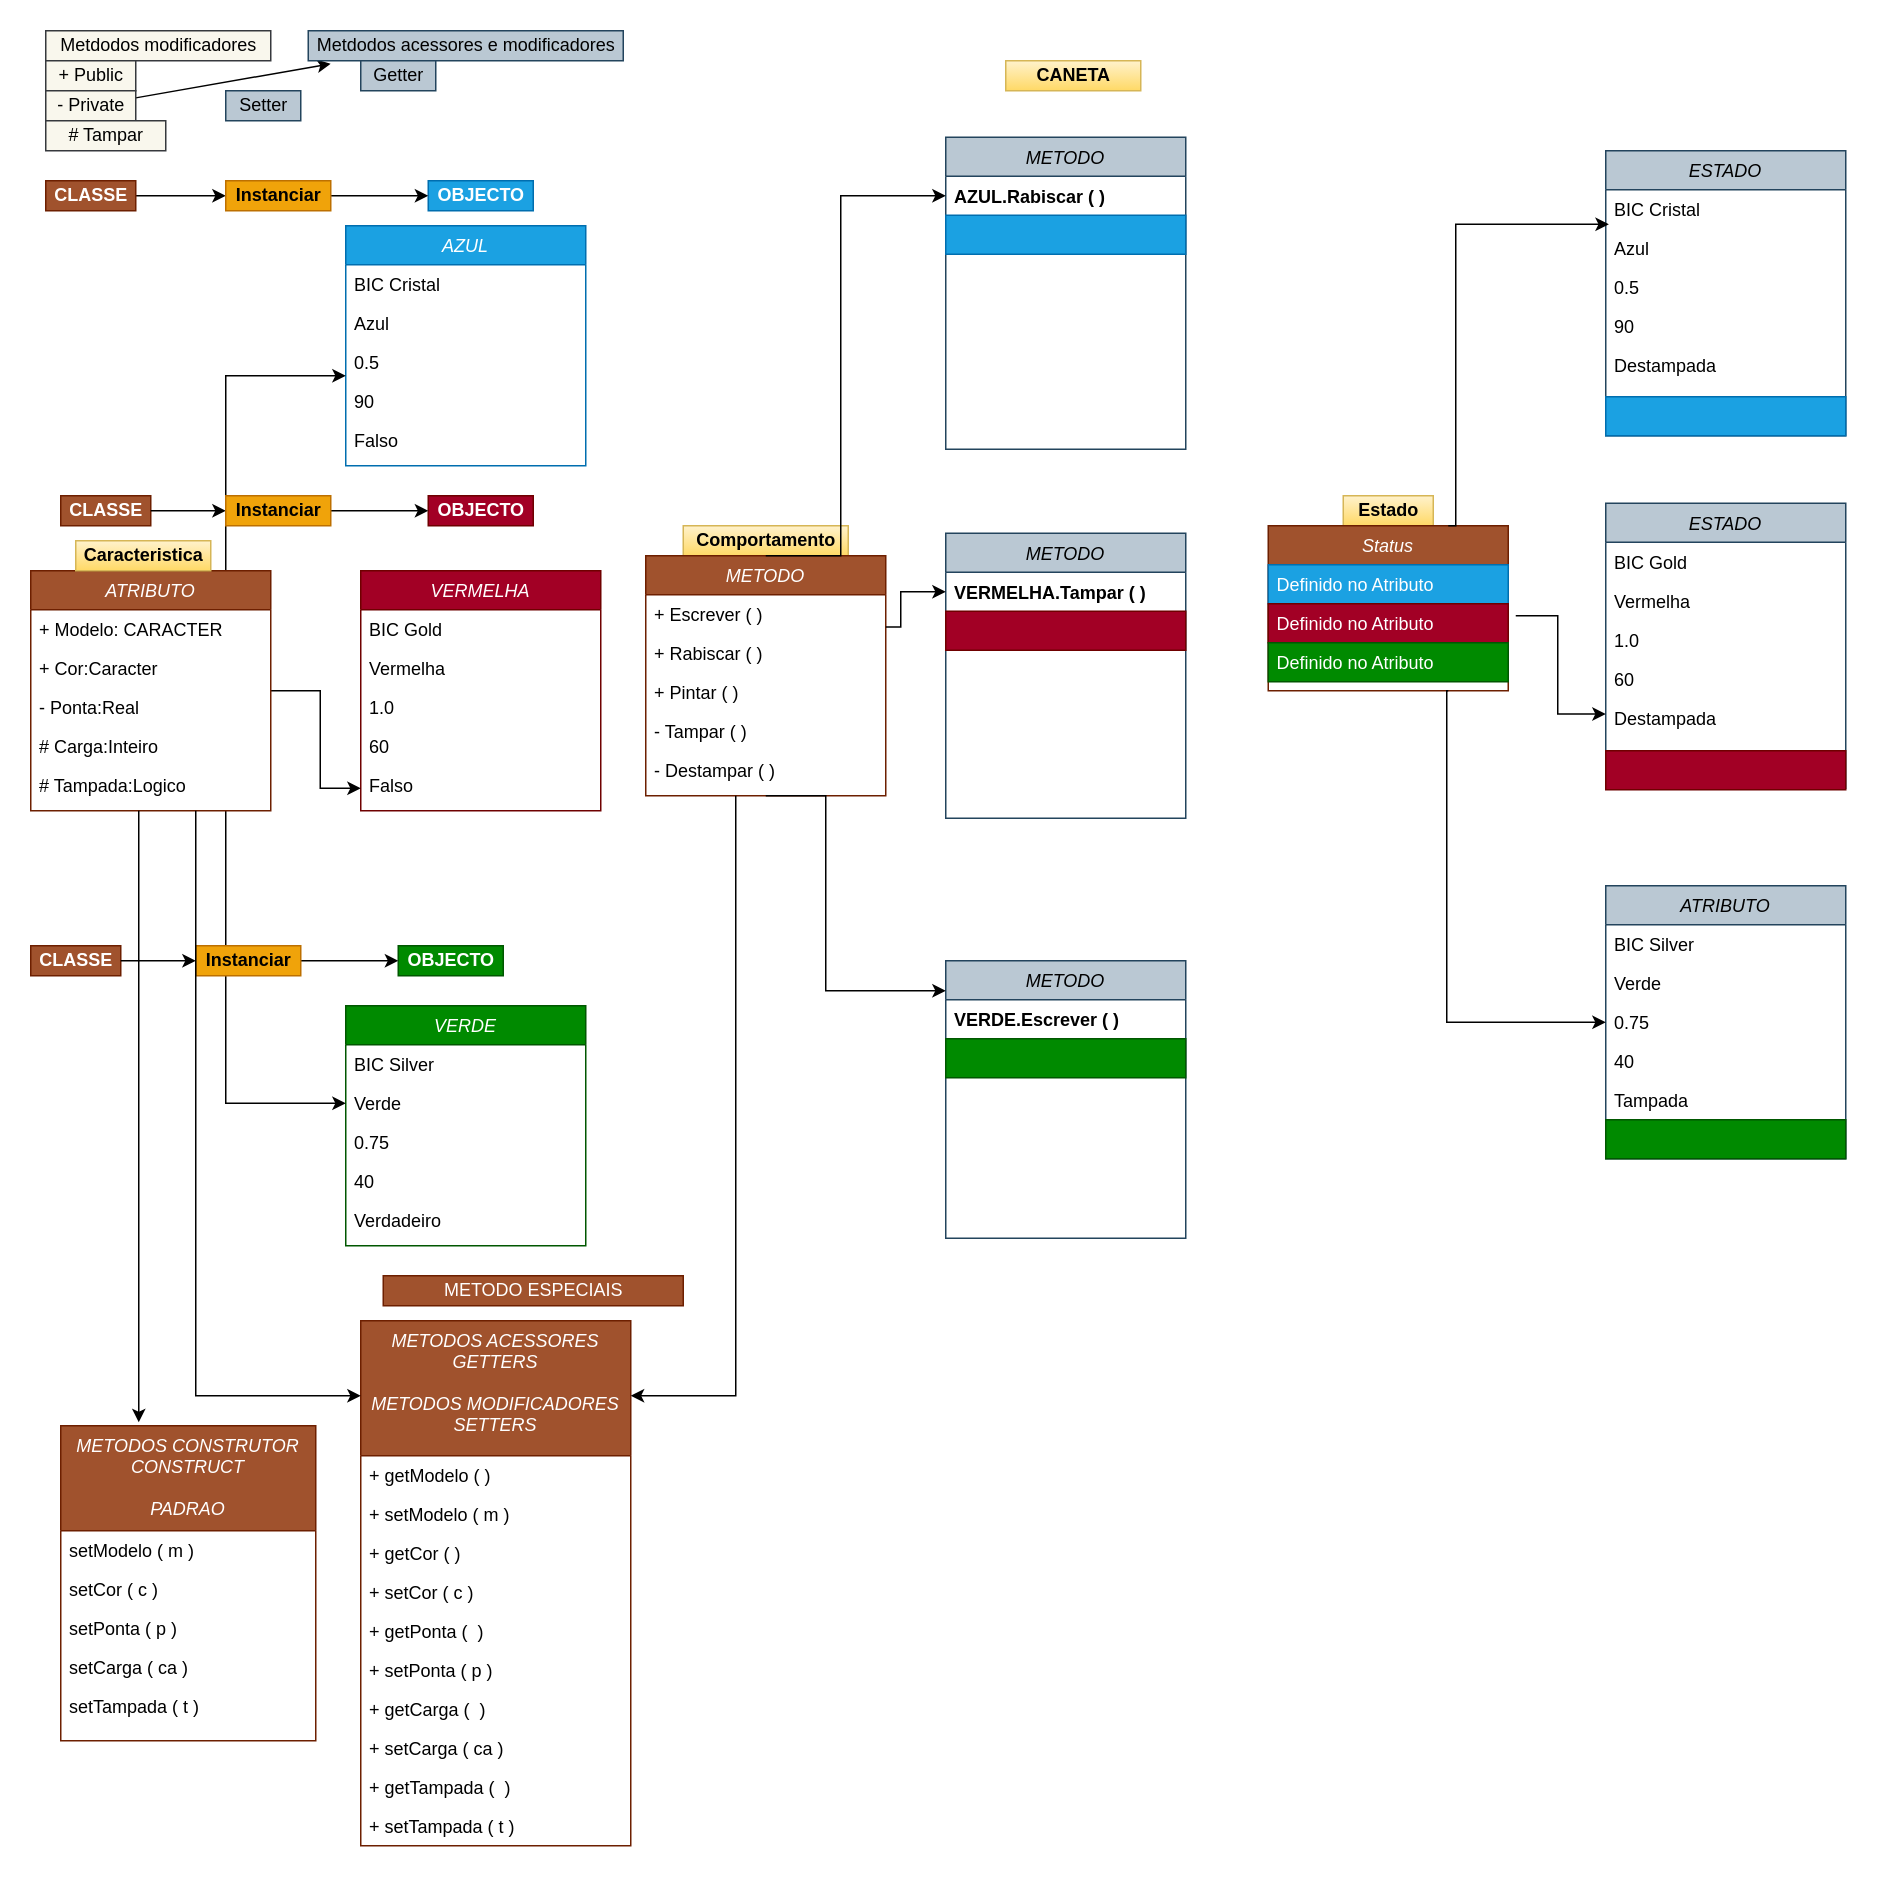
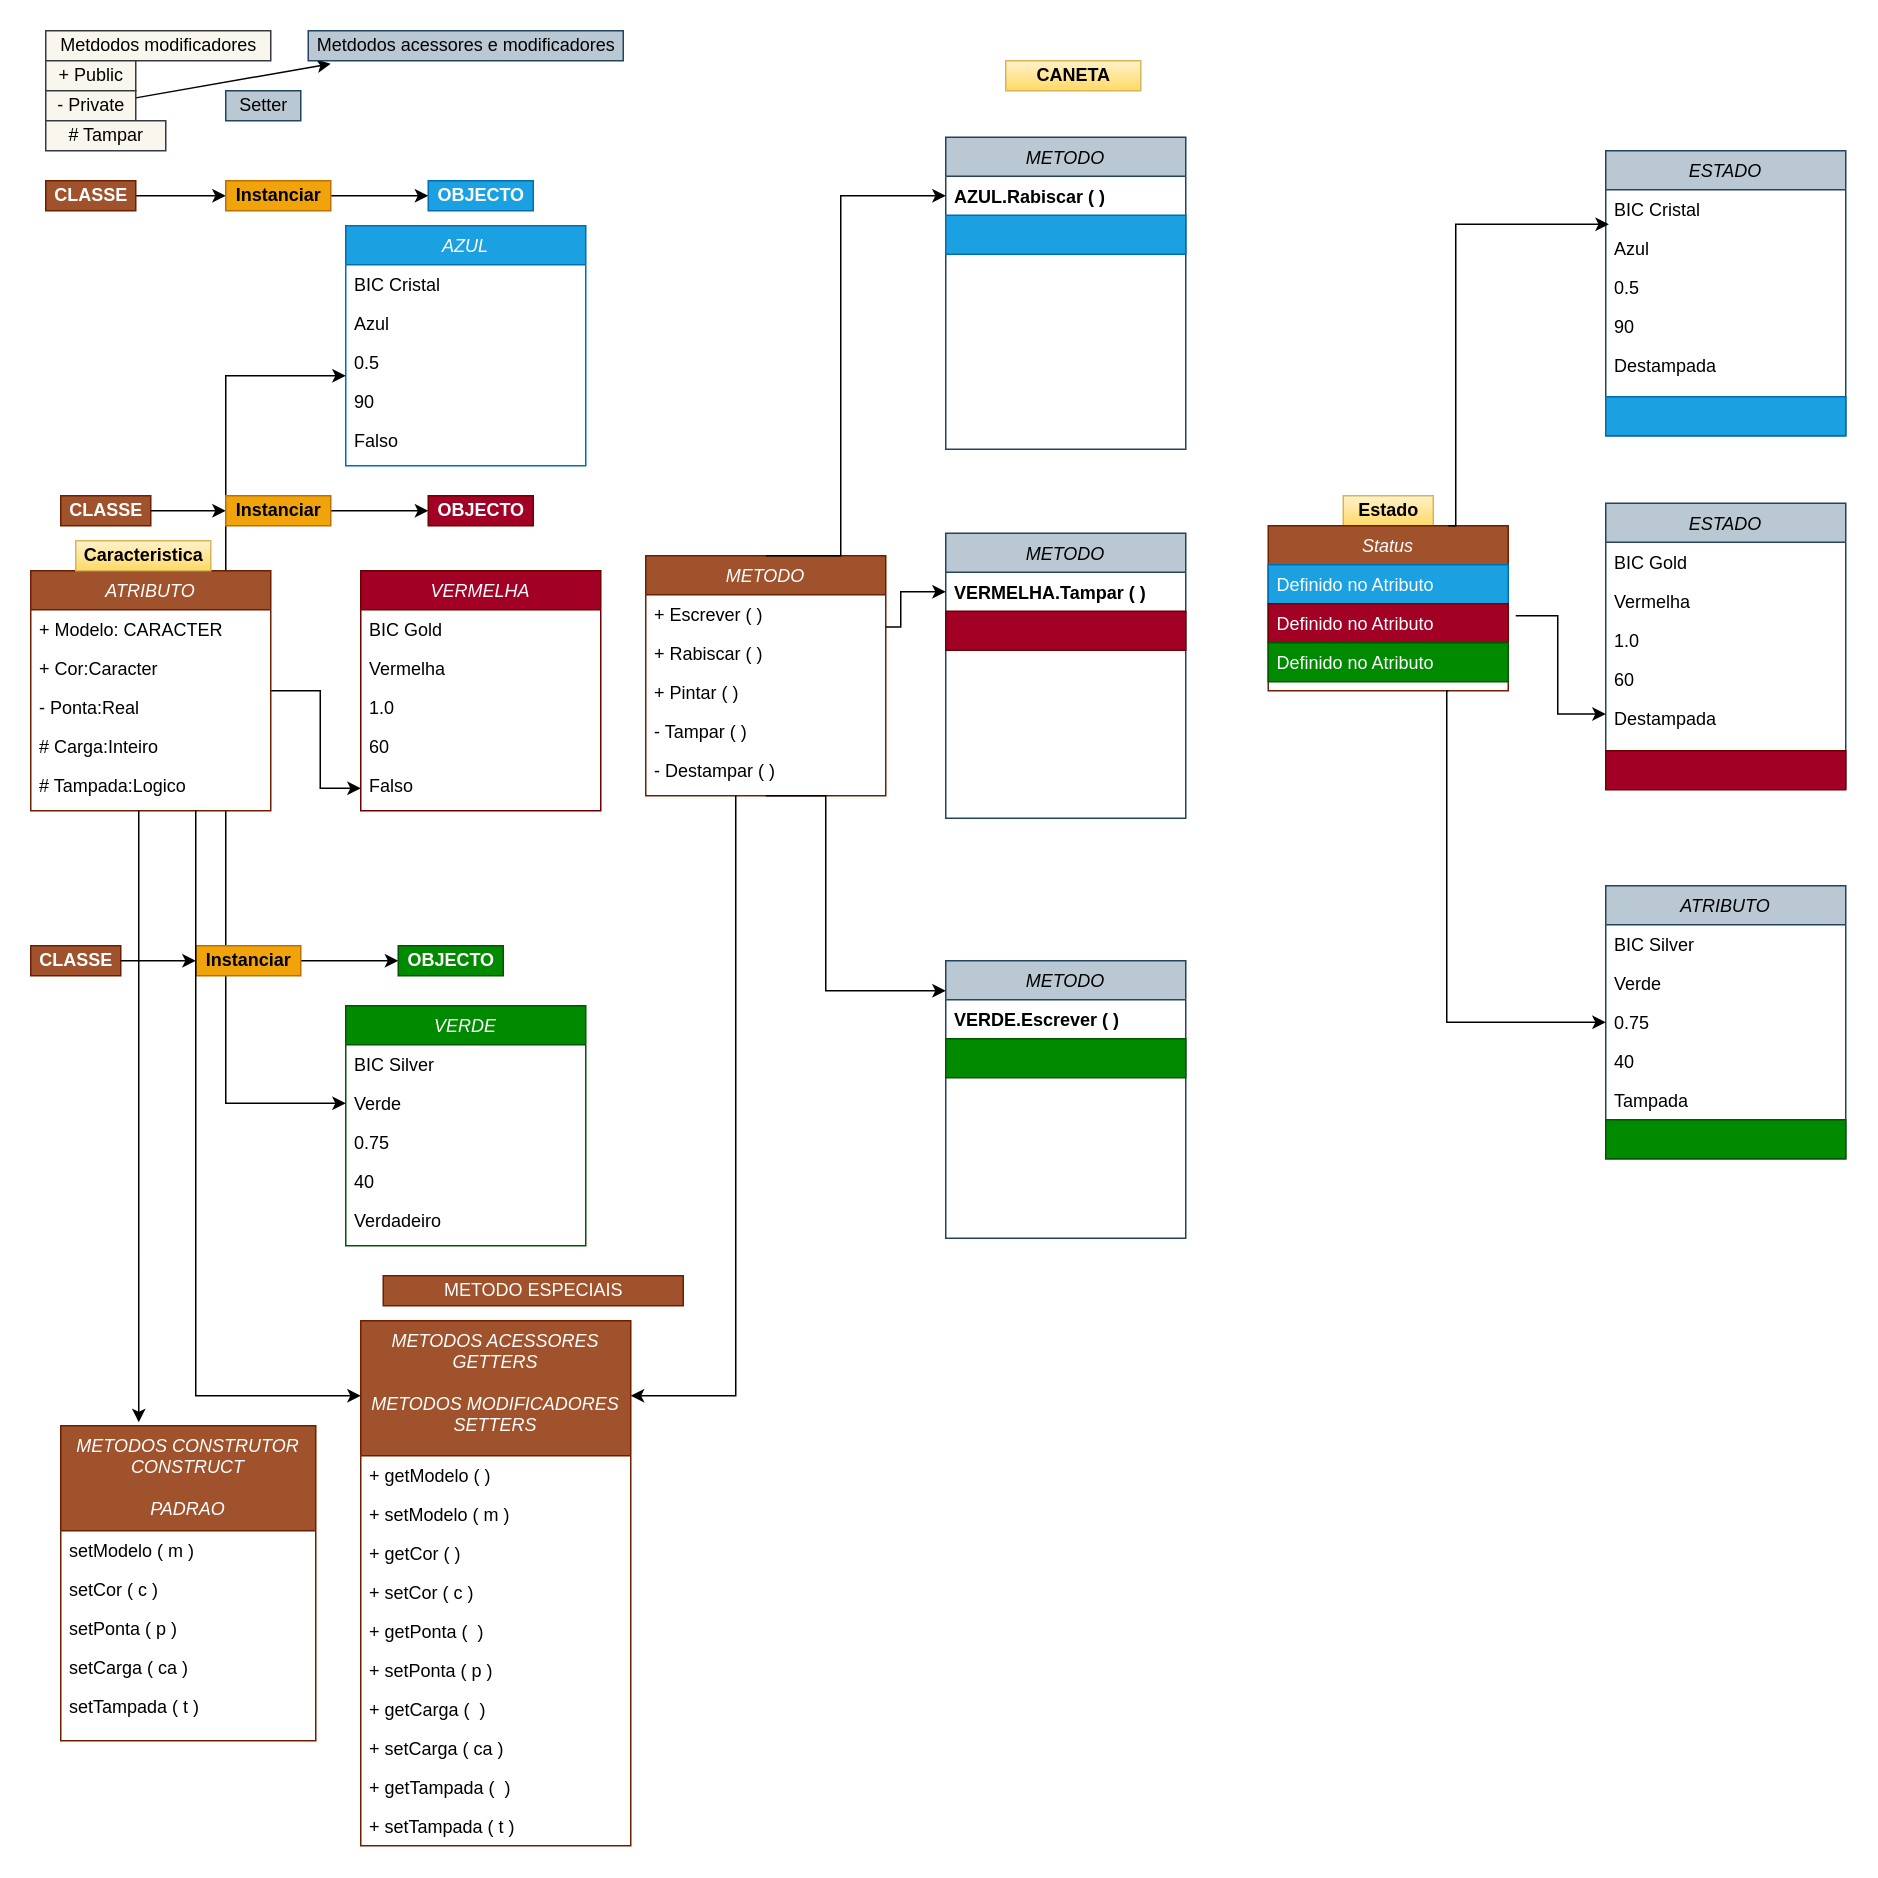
node "Getter": removed
node "Comportamento": removed
